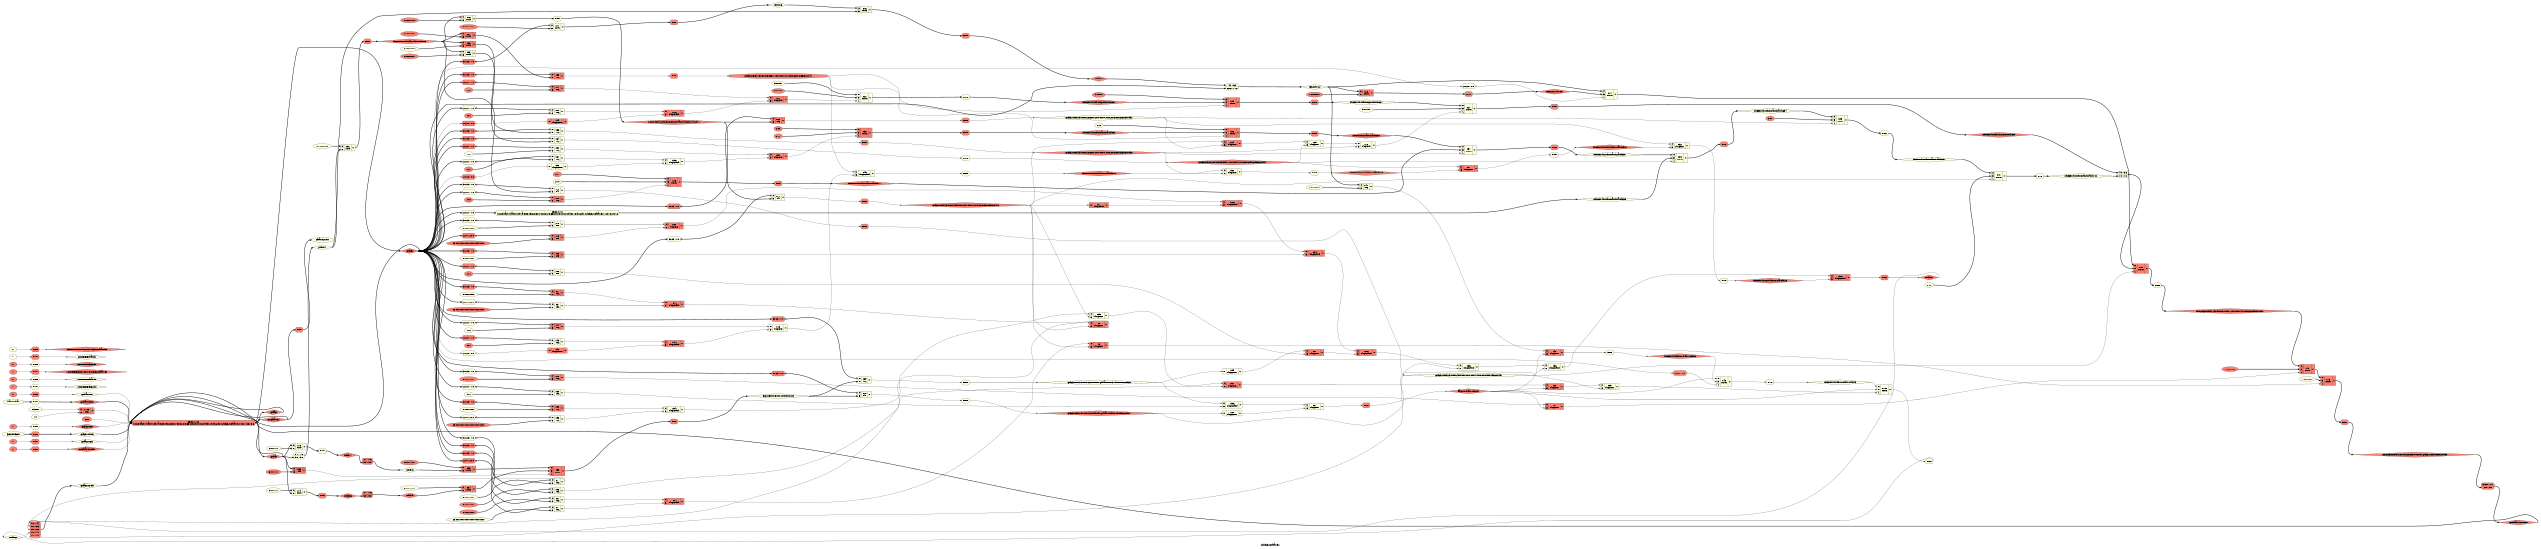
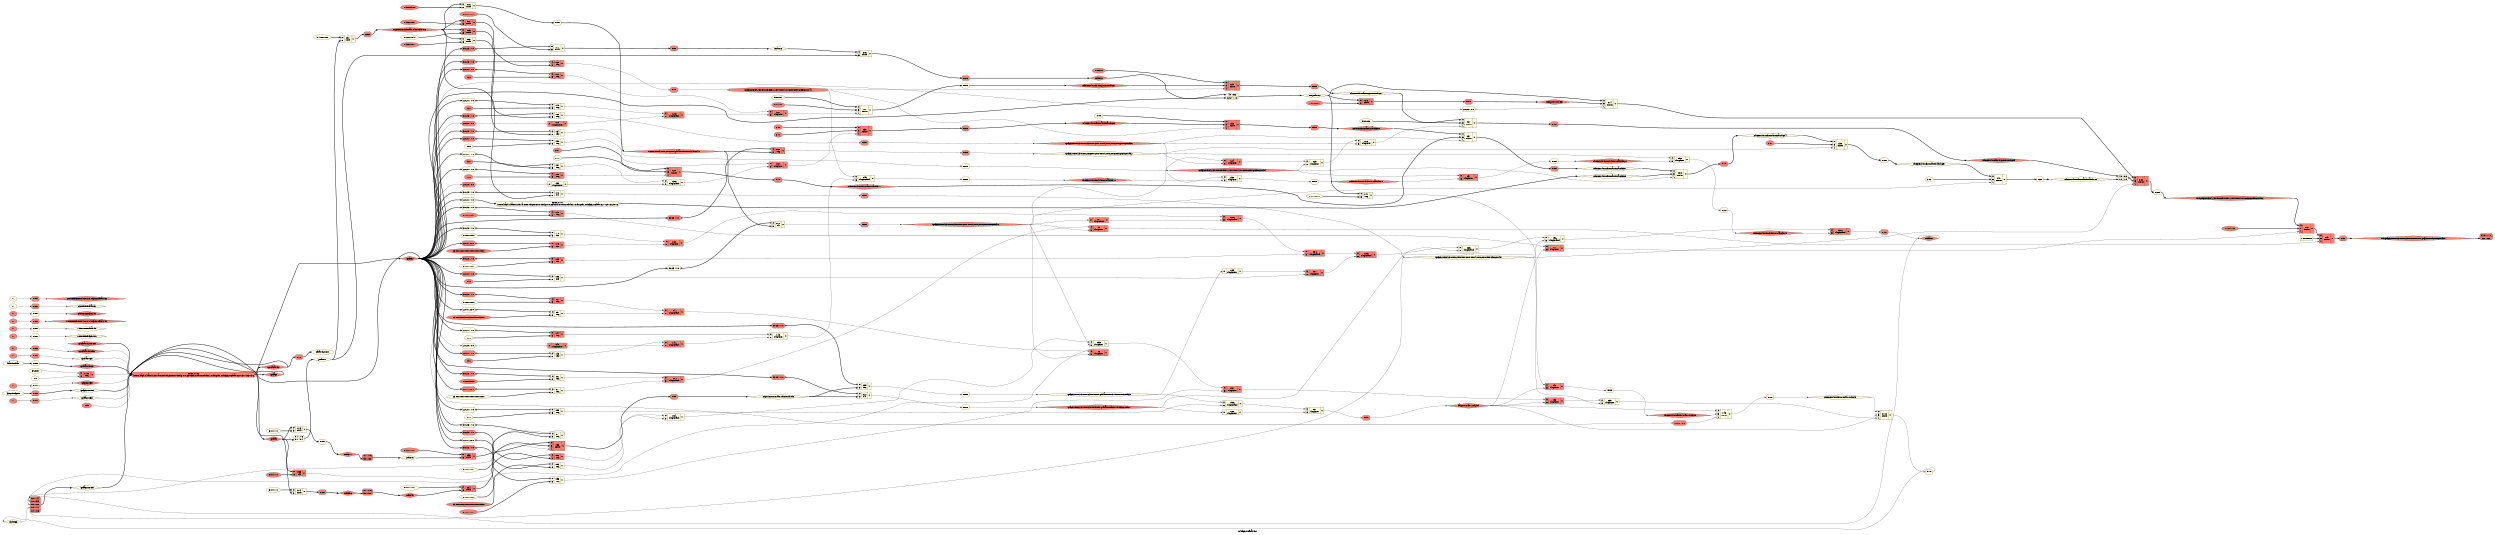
node "7'0000000": shape ellipse -> box
edge "31:31 - 7:7" -> "rg_cfloat152$D_IN": removed
node "0:0 - 4:4": text "0:0 - 0:0" -> "0:0 - 0:6"
